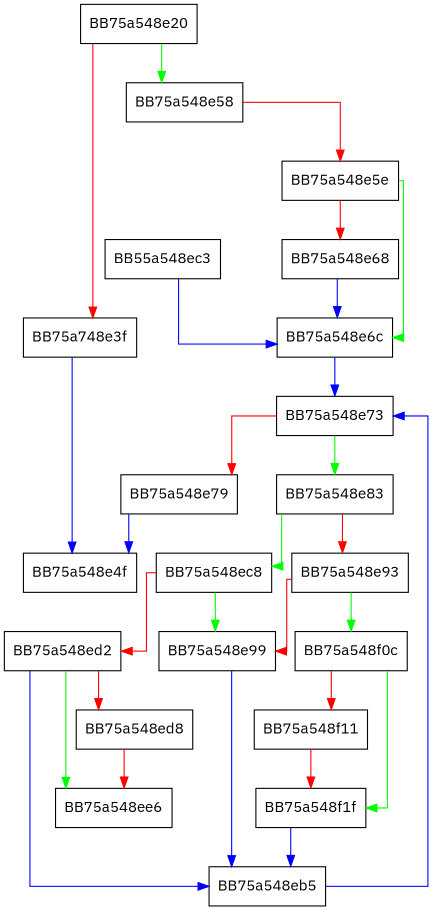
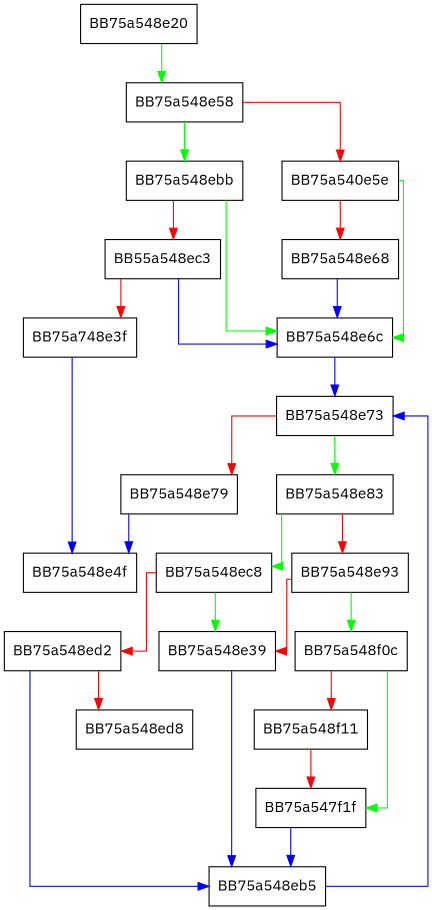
edge "BB75a548e20" -> "BB75a748e3f": now "BB55a548ec3" -> "BB75a748e3f"
node "BB75a548ebb": added
node "BB75a548e5e": label "BB75a548e5e" -> "BB75a540e5e"
node "BB75a548e99": label "BB75a548e99" -> "BB75a548e39"
node "BB75a548ee6": removed
node "BB75a548f1f": label "BB75a548f1f" -> "BB75a547f1f"
